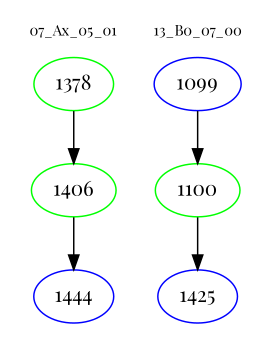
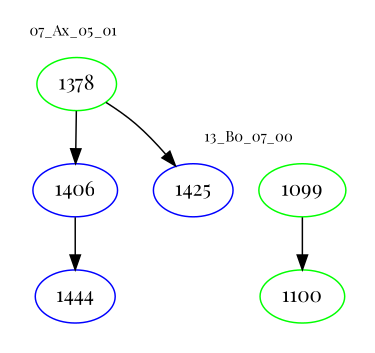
node "1099": color blue -> green
node "1406": color green -> blue
edge "1100" -> "1425": now "1378" -> "1425"
